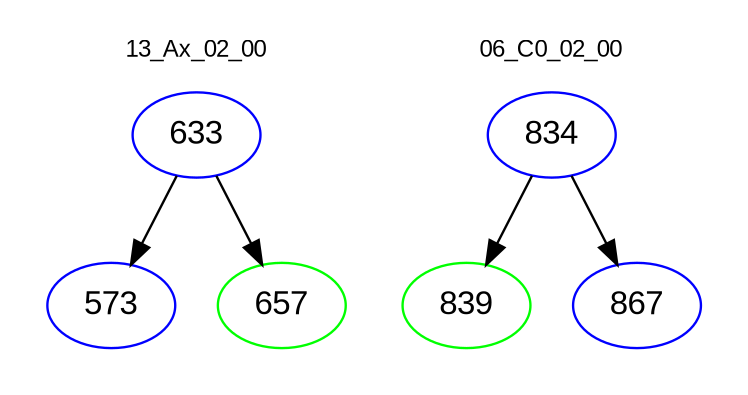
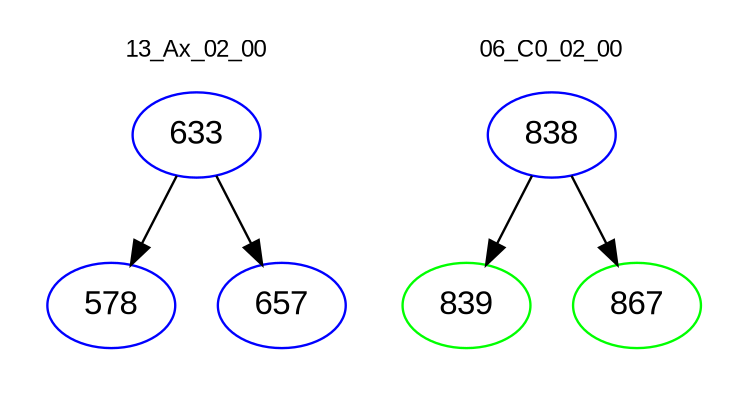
node "834": label "834" -> "838"
node "573": label "573" -> "578"
node "657": color green -> blue
node "867": color blue -> green
